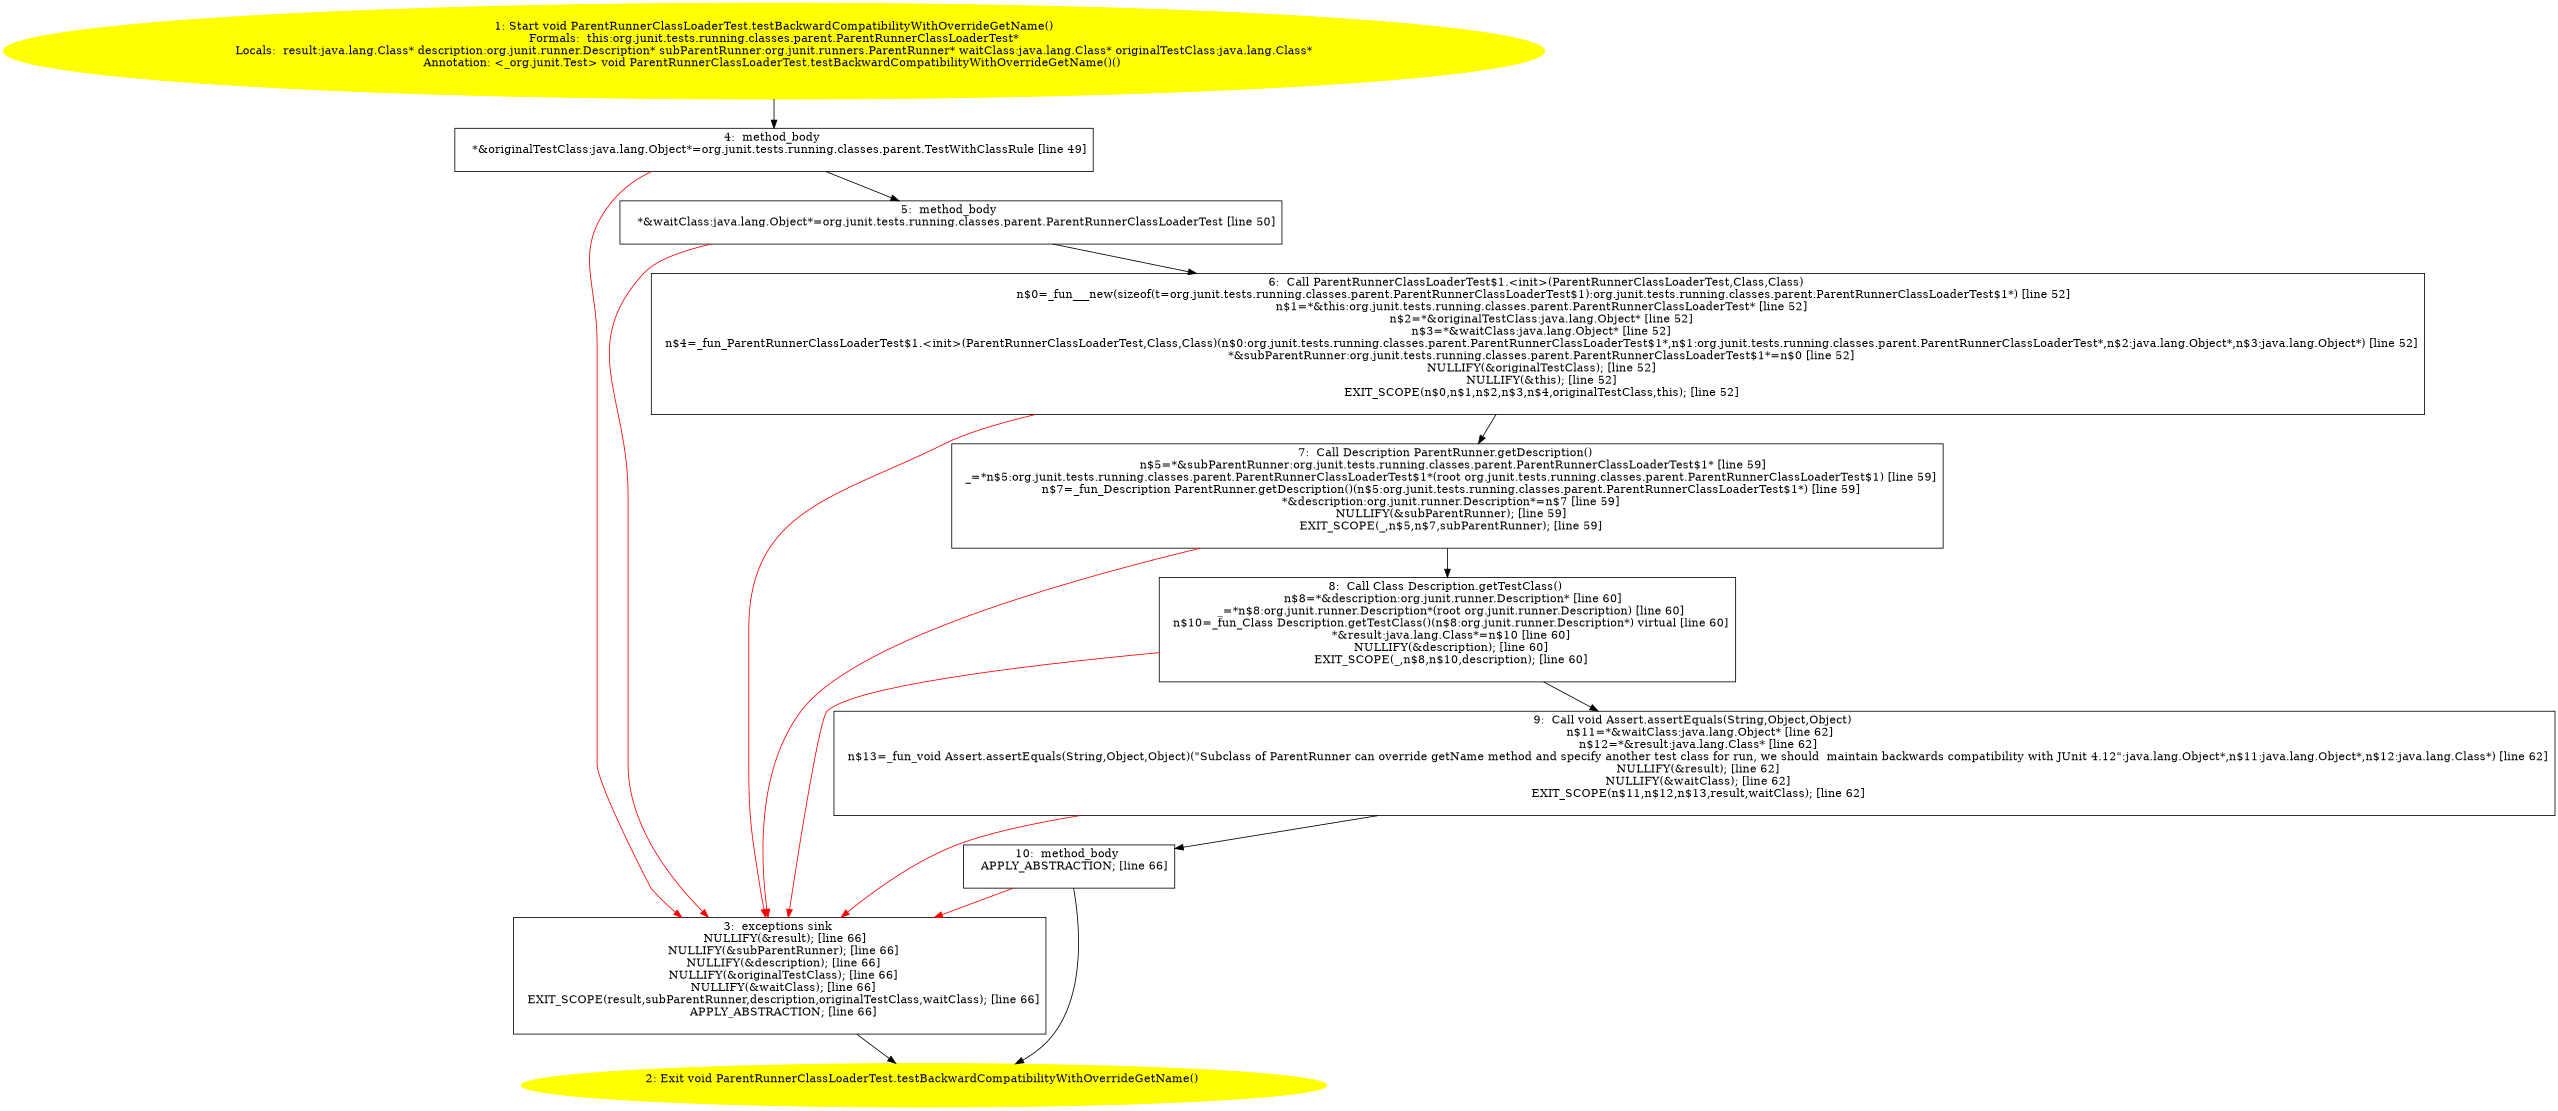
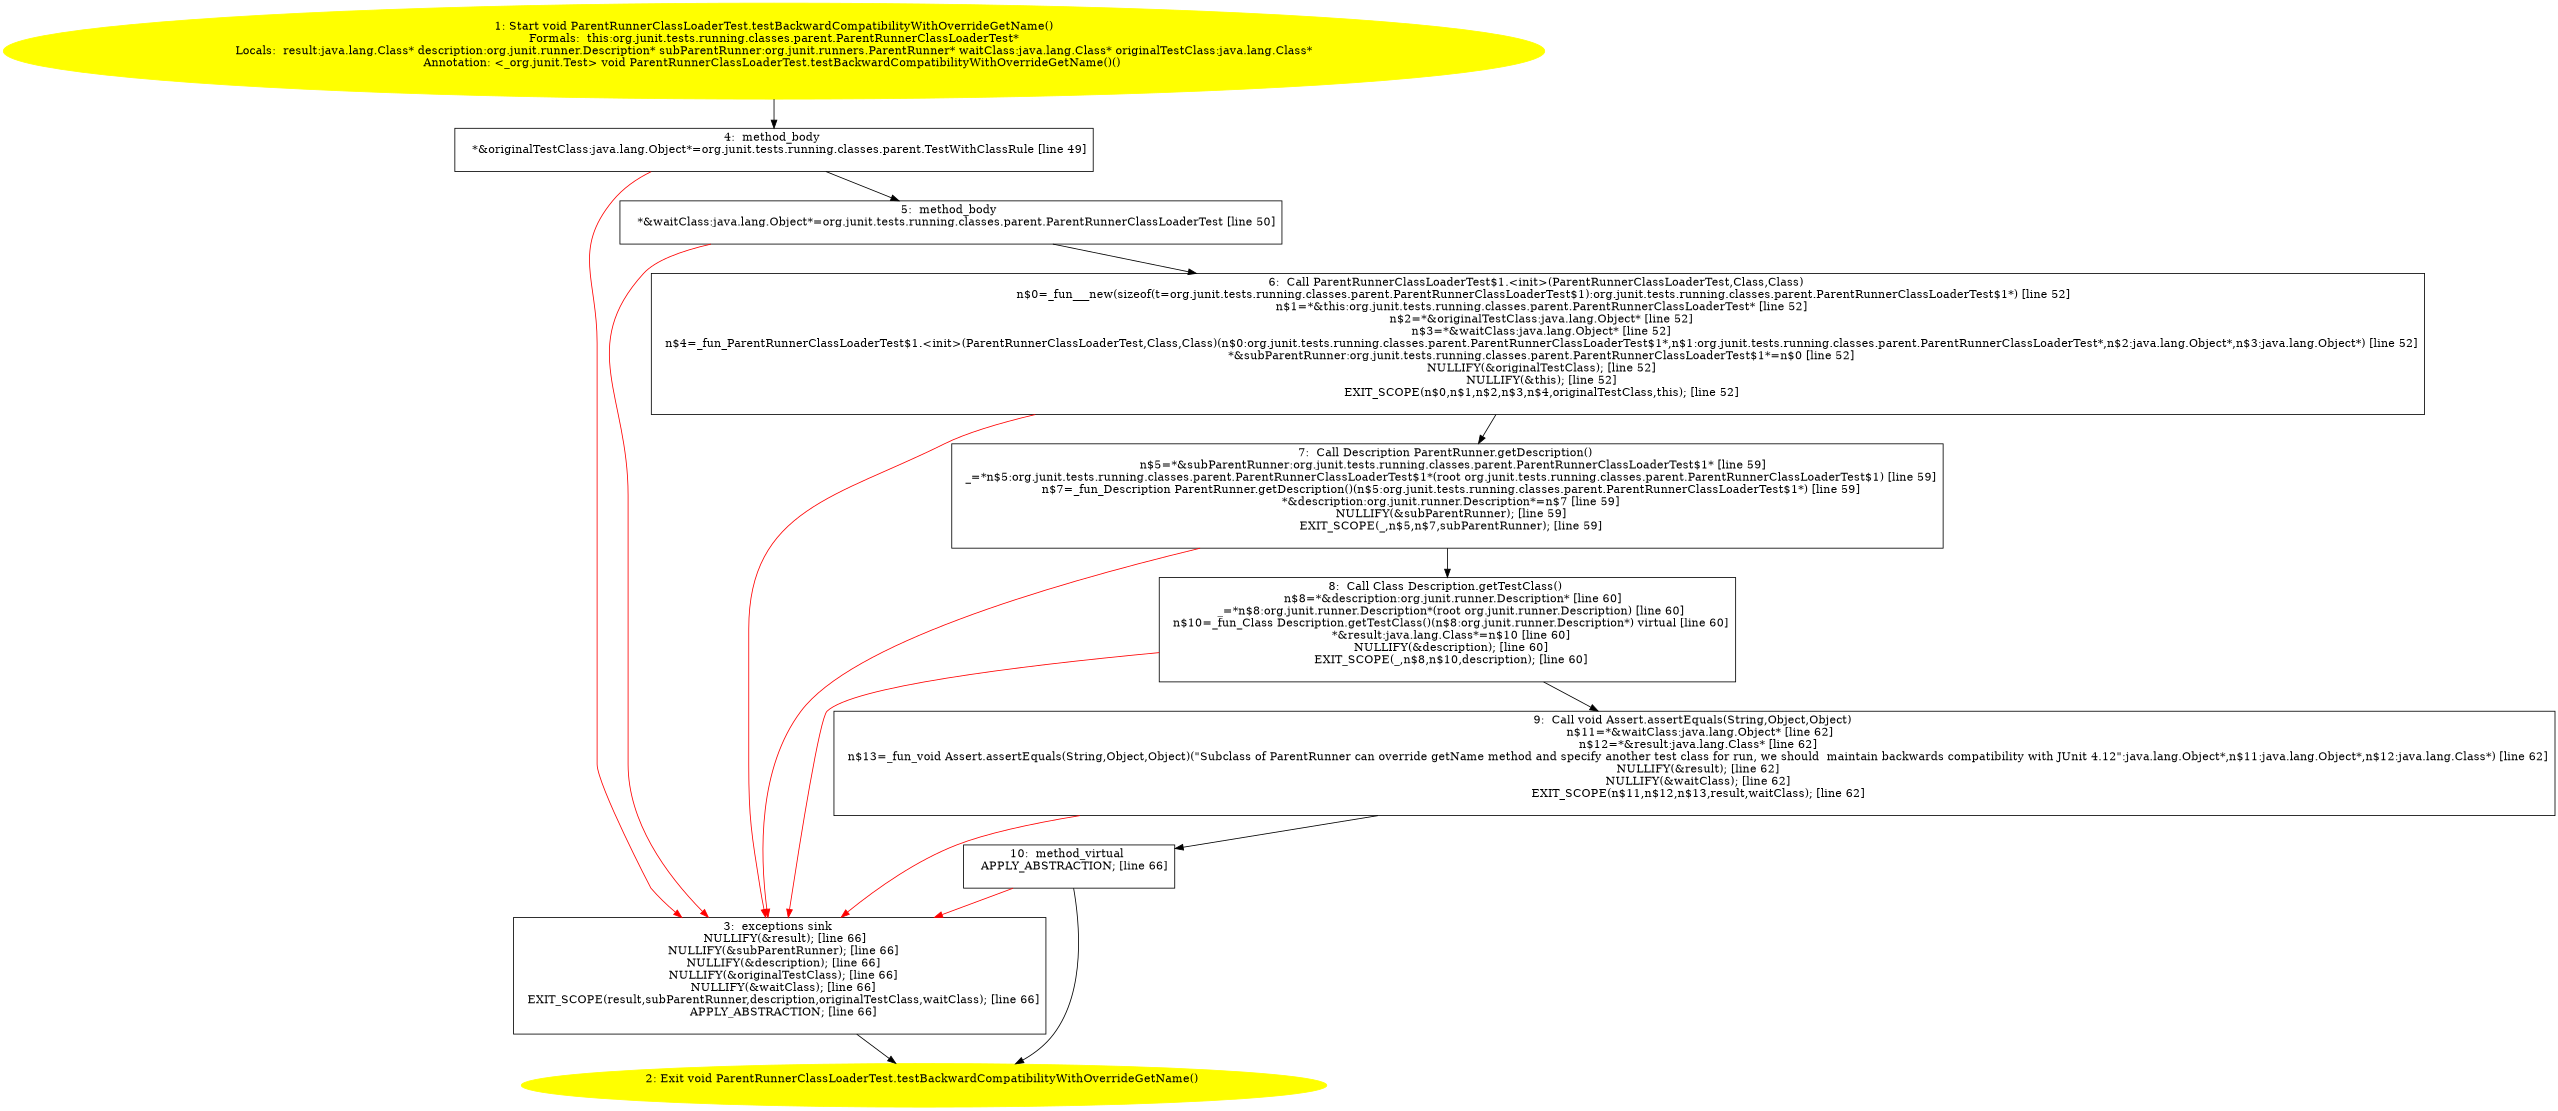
node "10:  method_body APPLY_ABSTRACTION; [line 66]": label "10:  method_body APPLY_ABSTRACTION; [line 66]" -> "10:  method_virtual APPLY_ABSTRACTION; [line 66]"
